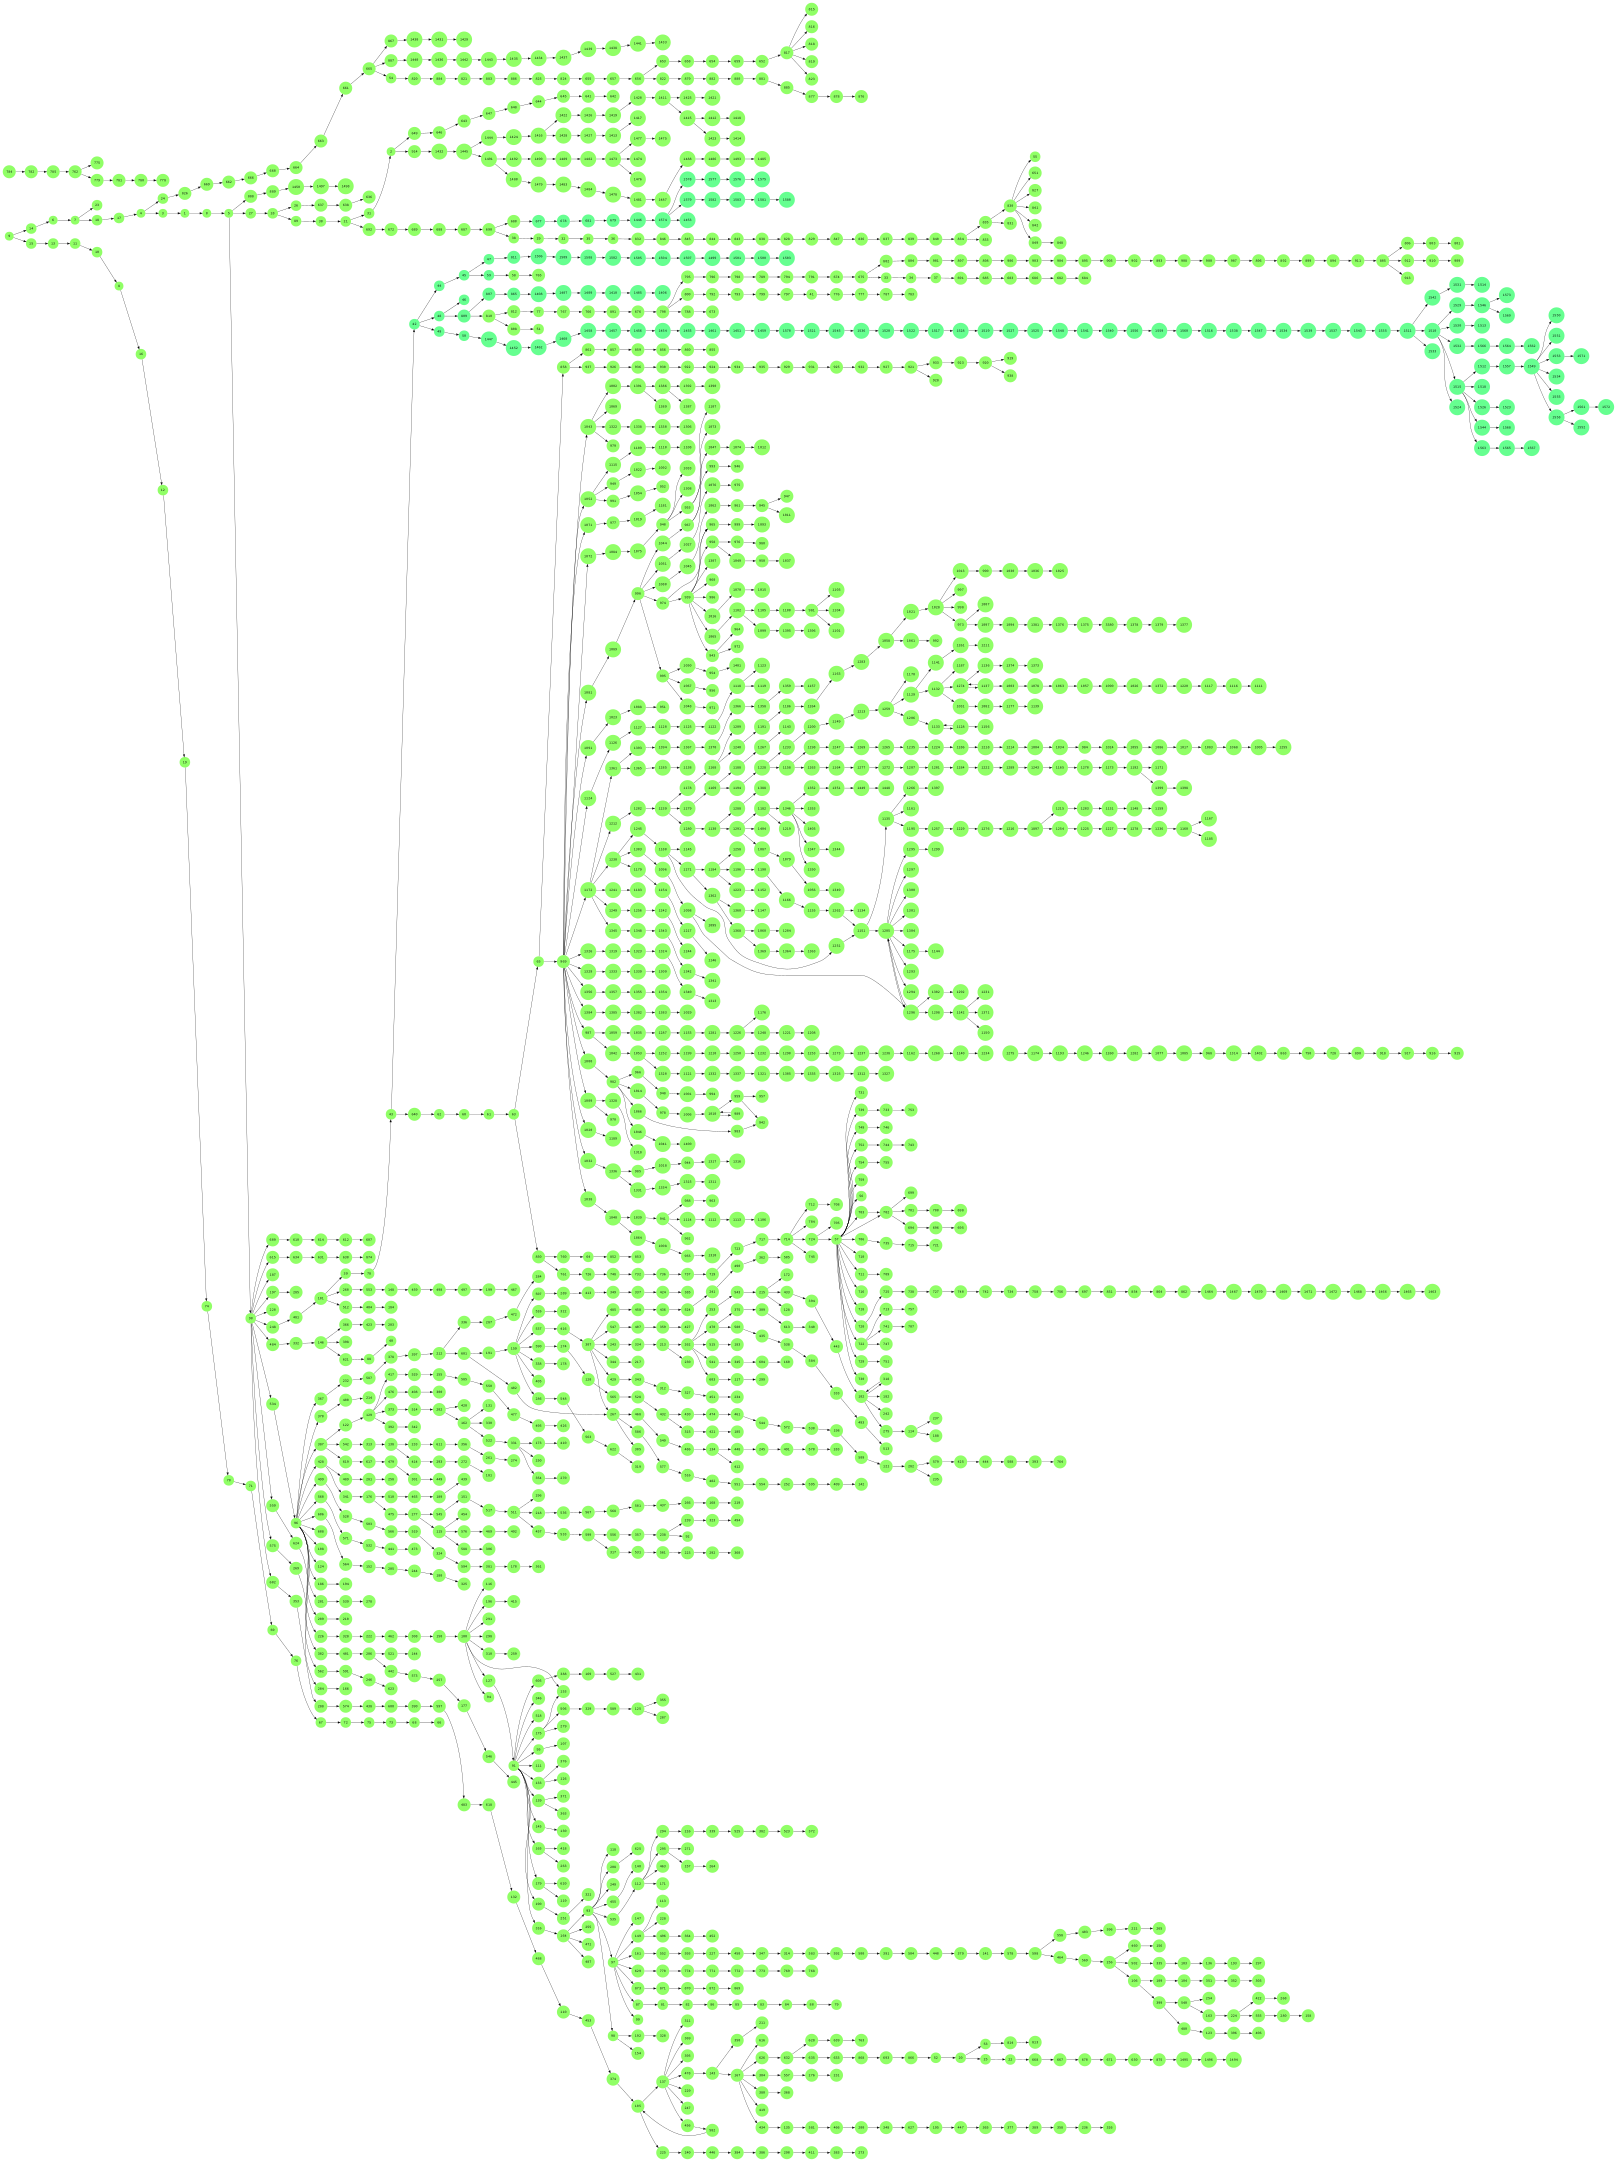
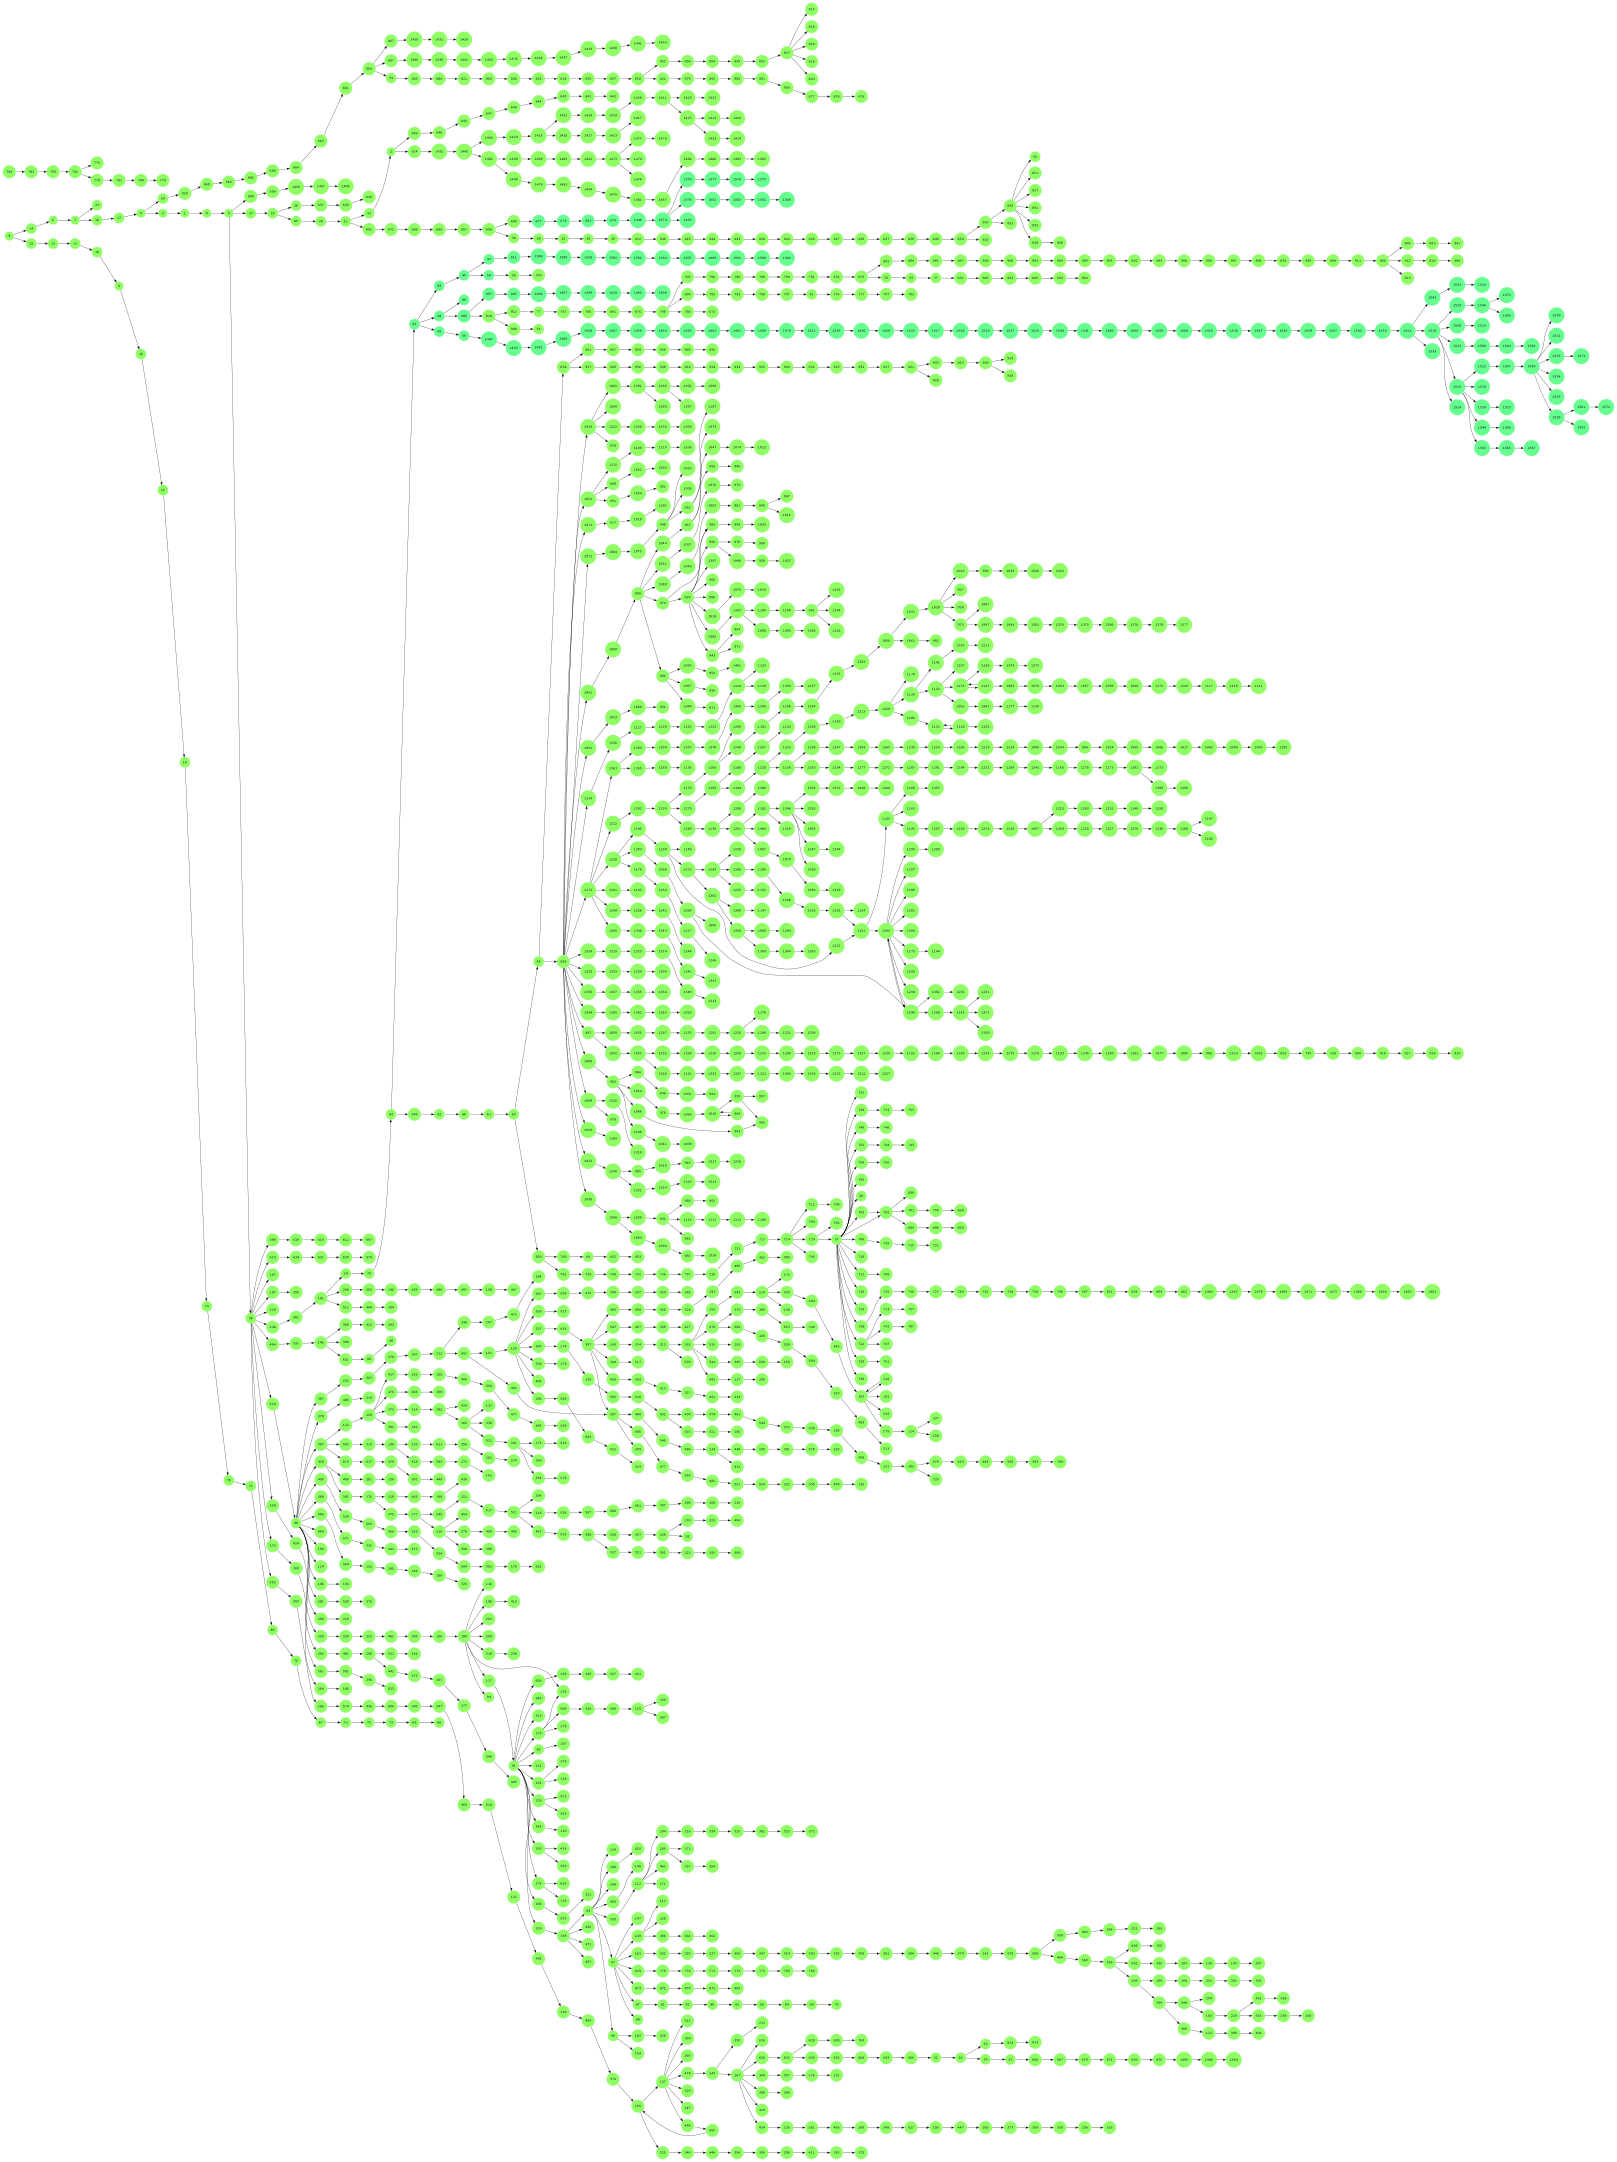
edge "1234" -> "1275": added
